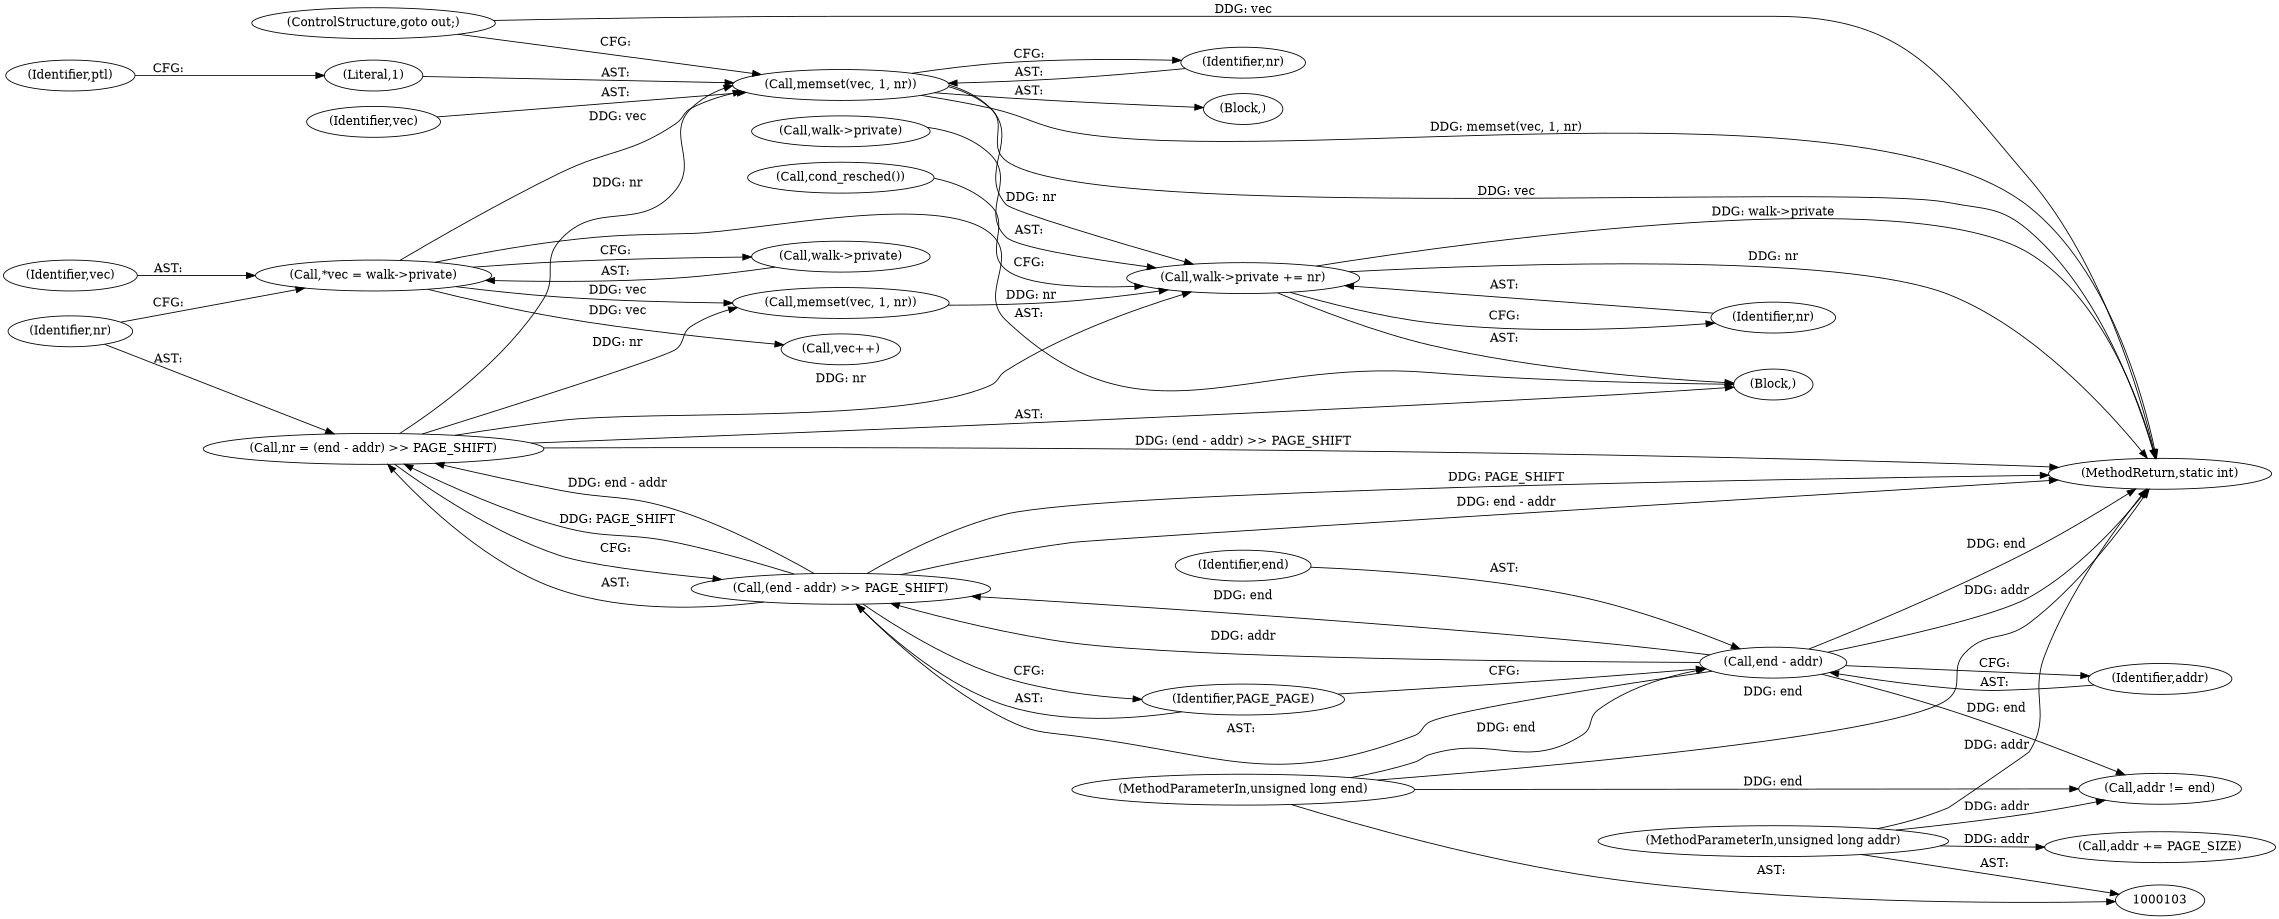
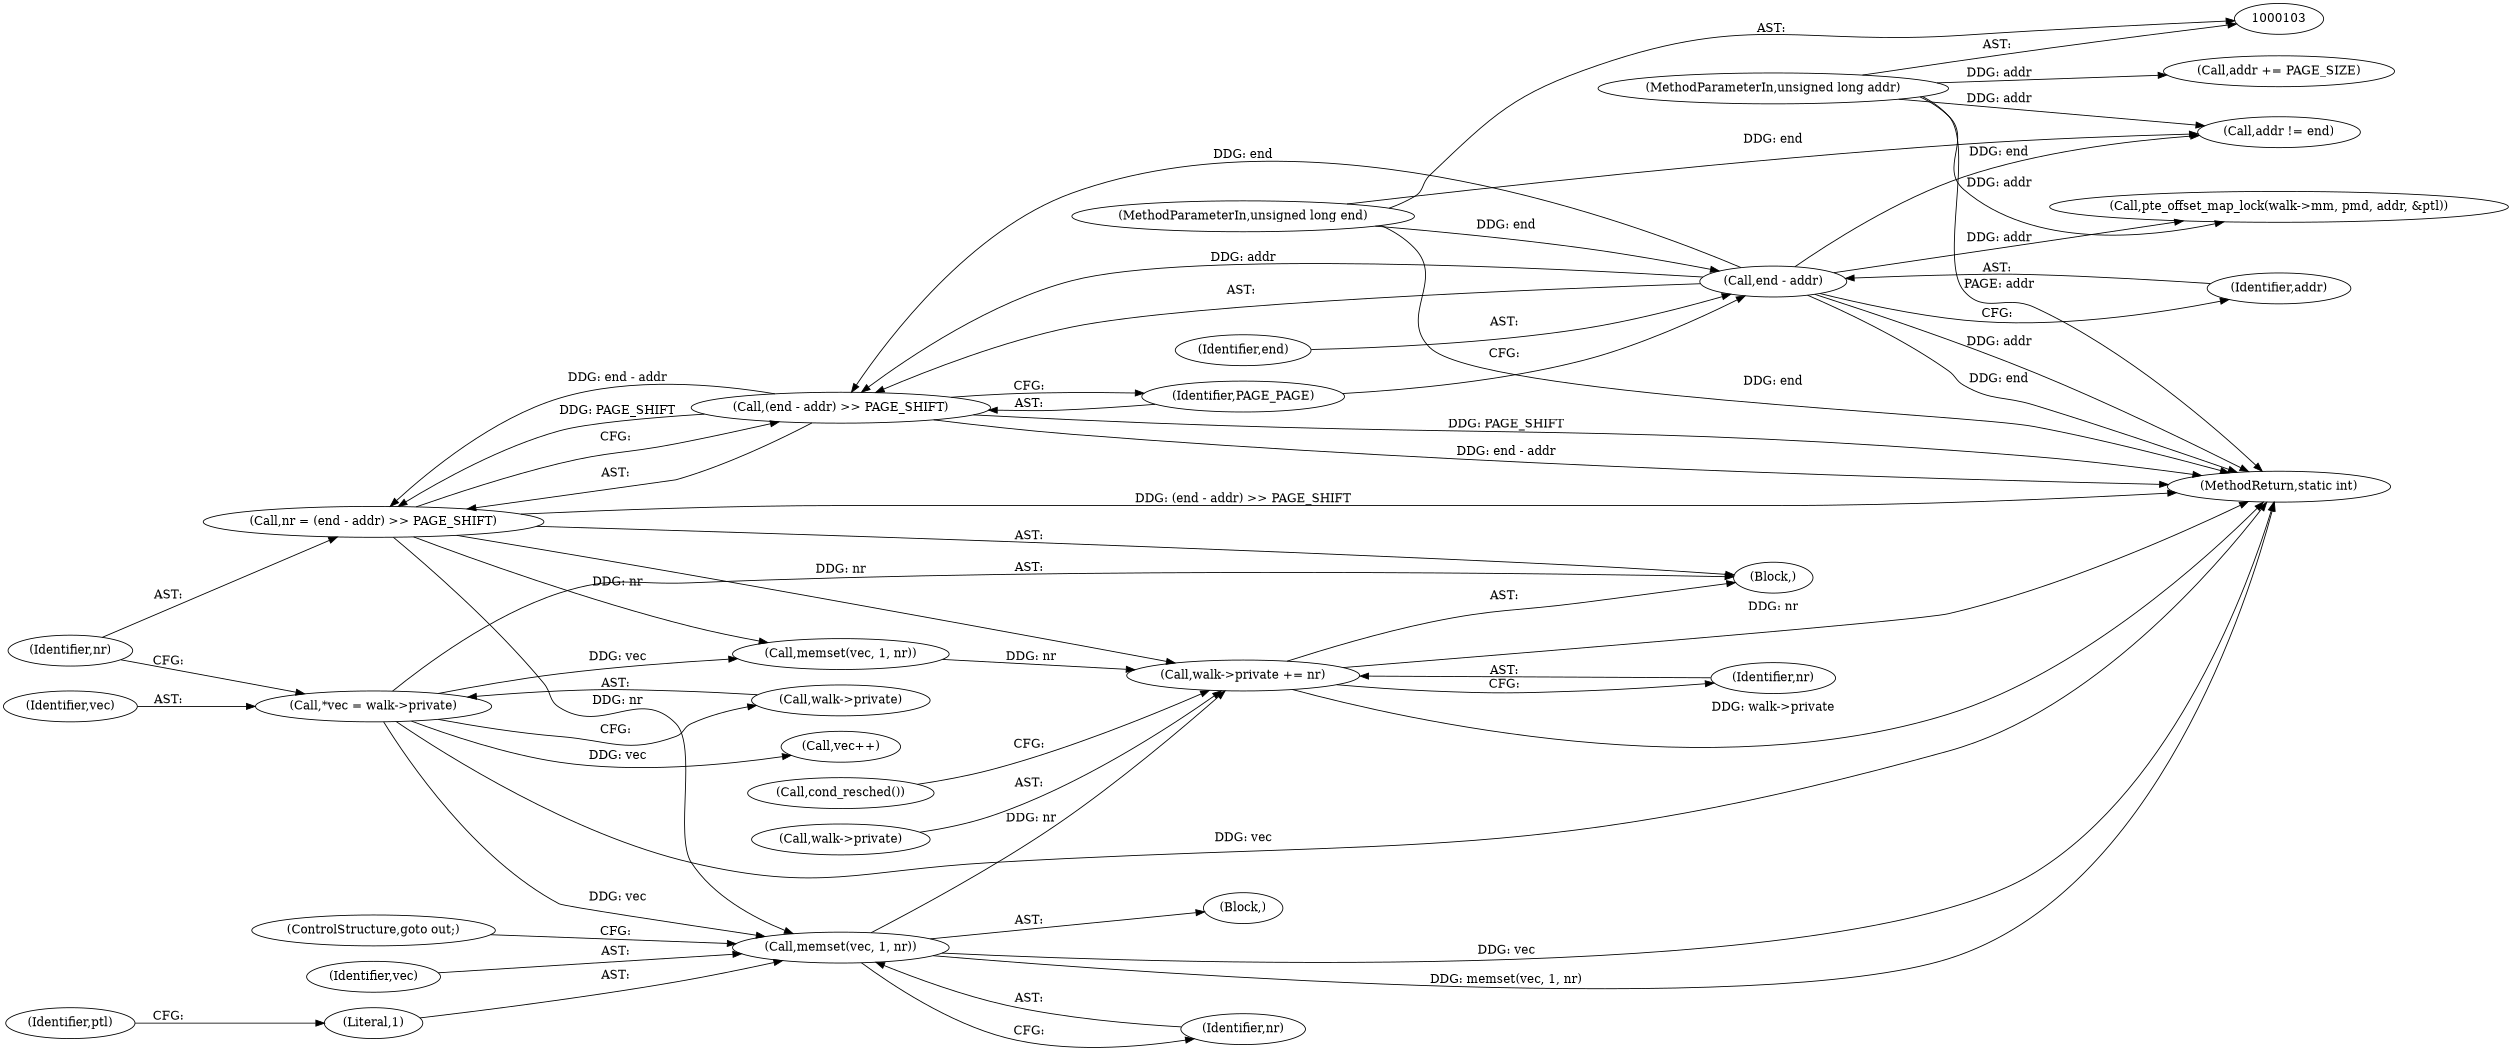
edge "(ControlStructure,goto out;)" -> "(MethodReturn,static int)": now "(Call,*vec = walk->private)" -> "(MethodReturn,static int)"
node "(Call,pte_offset_map_lock(walk->mm, pmd, addr, &ptl))": added
edge "(MethodParameterIn,unsigned long addr)" -> "(MethodReturn,static int)": label "DDG: addr" -> "PAGE: addr"
